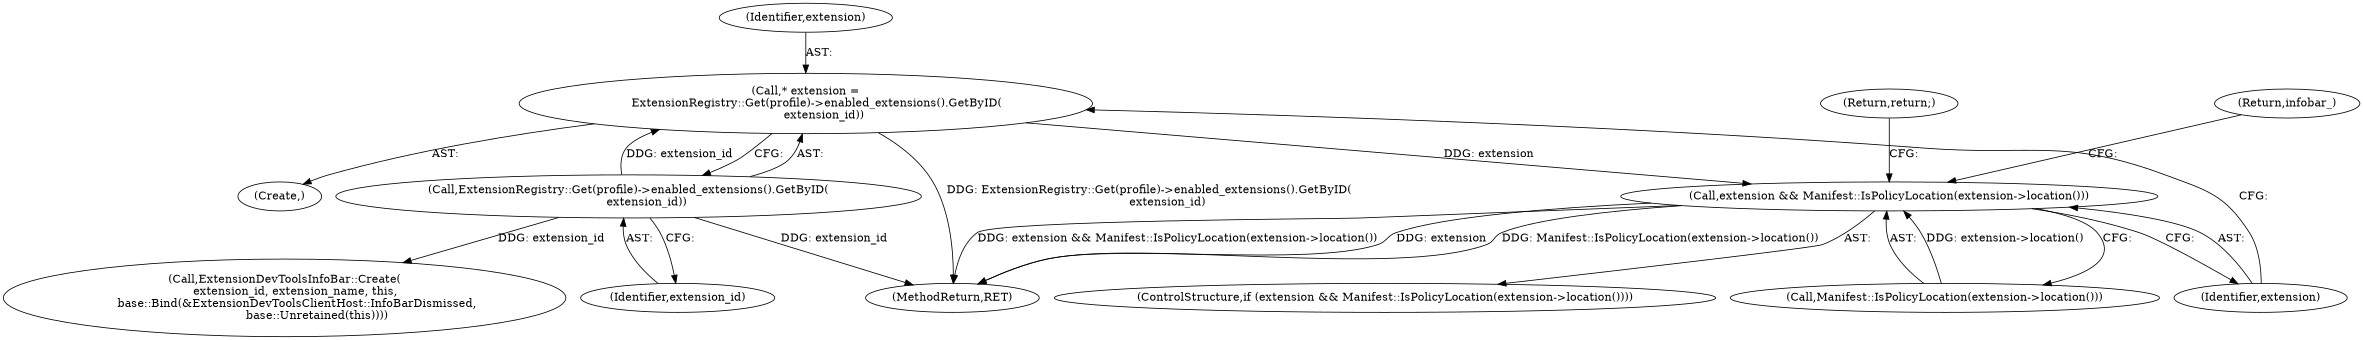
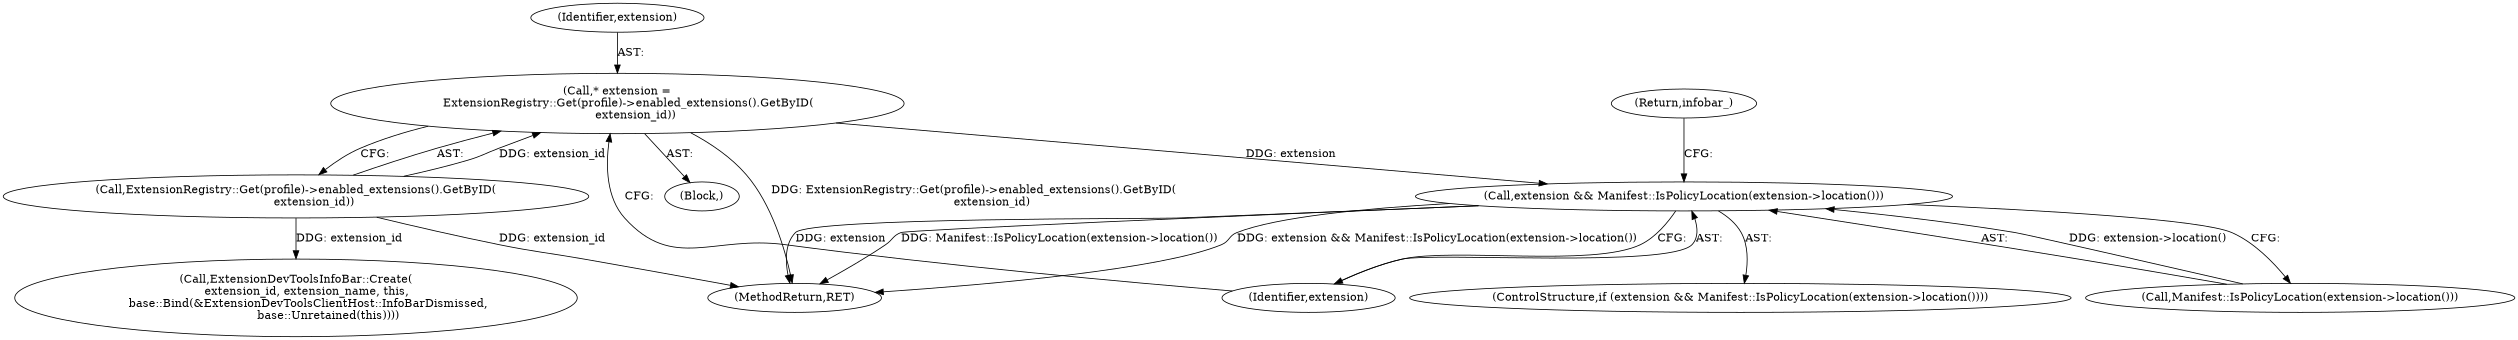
node "(Return,return;)": removed
node "(Create,)": label "(Create,)" -> "(Block,)"
node "(Identifier,extension_id)": removed
